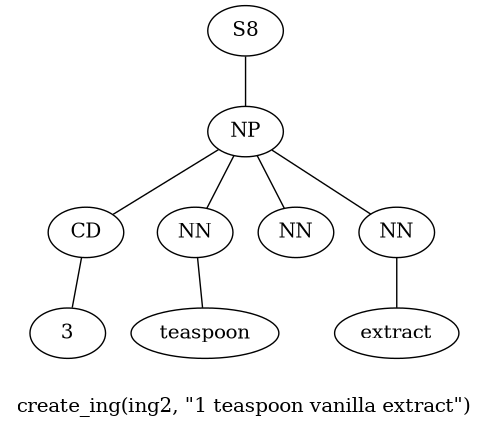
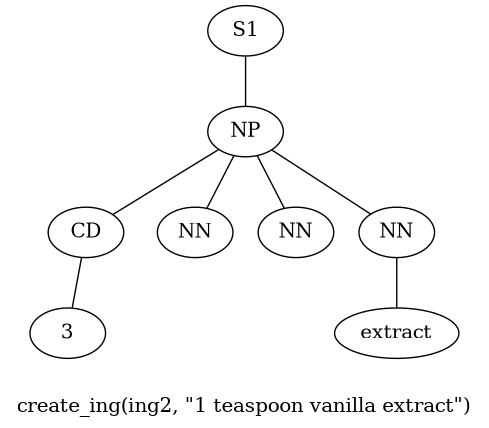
node "S8": label "S8" -> "S1"
node "teaspoon": removed
